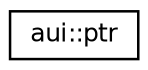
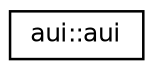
node "aui::ptr": label "aui::ptr" -> "aui::aui"
